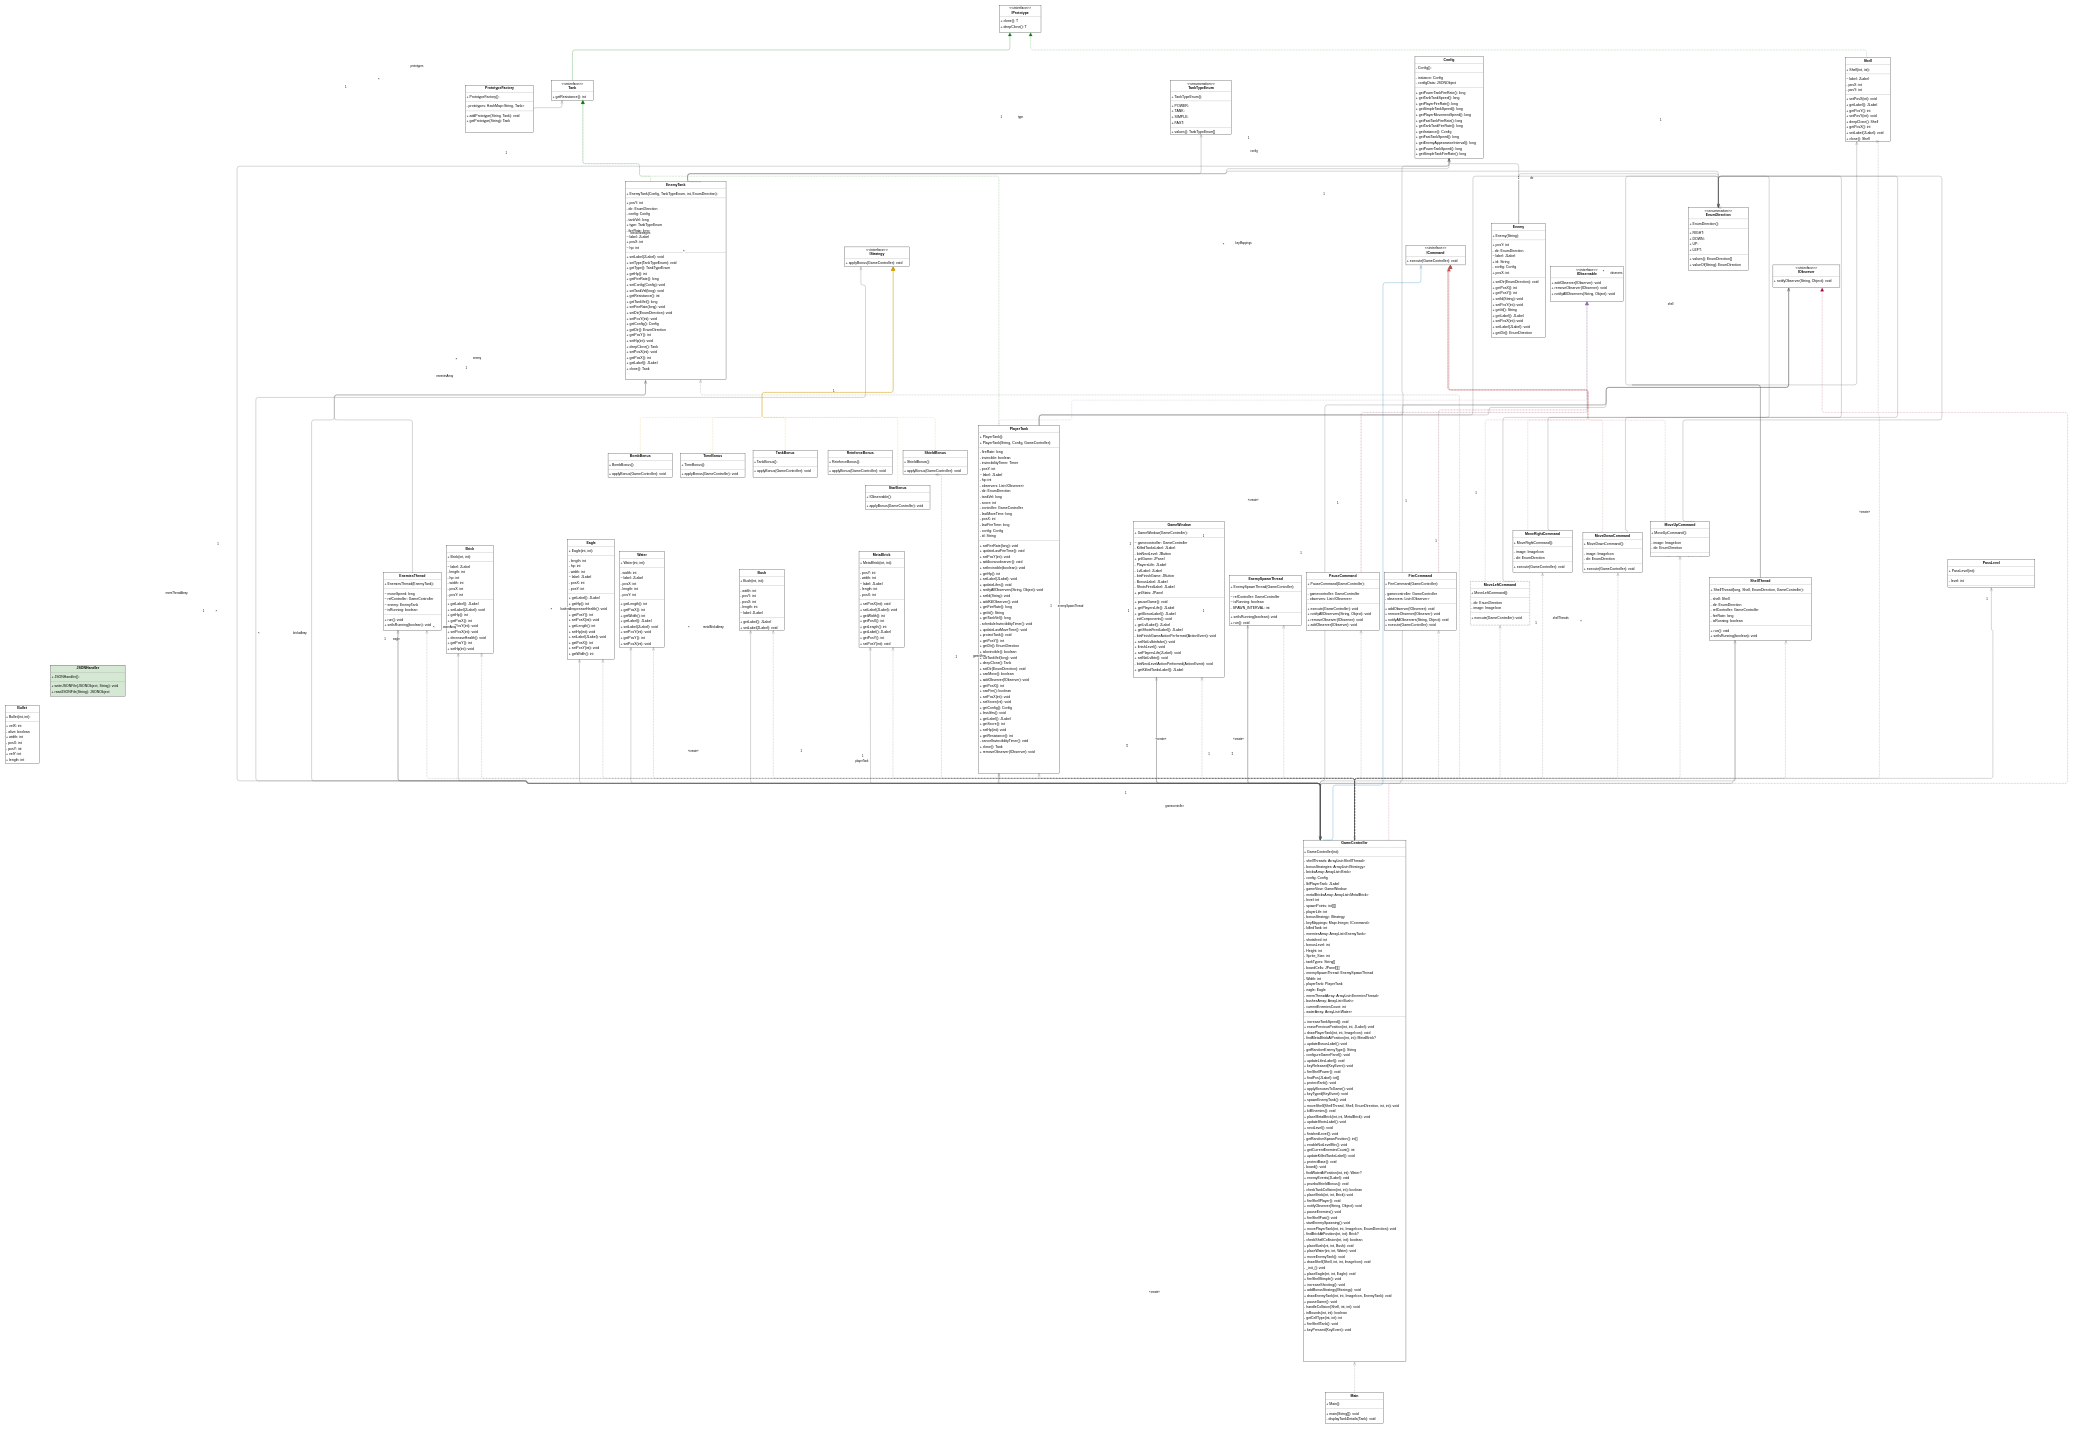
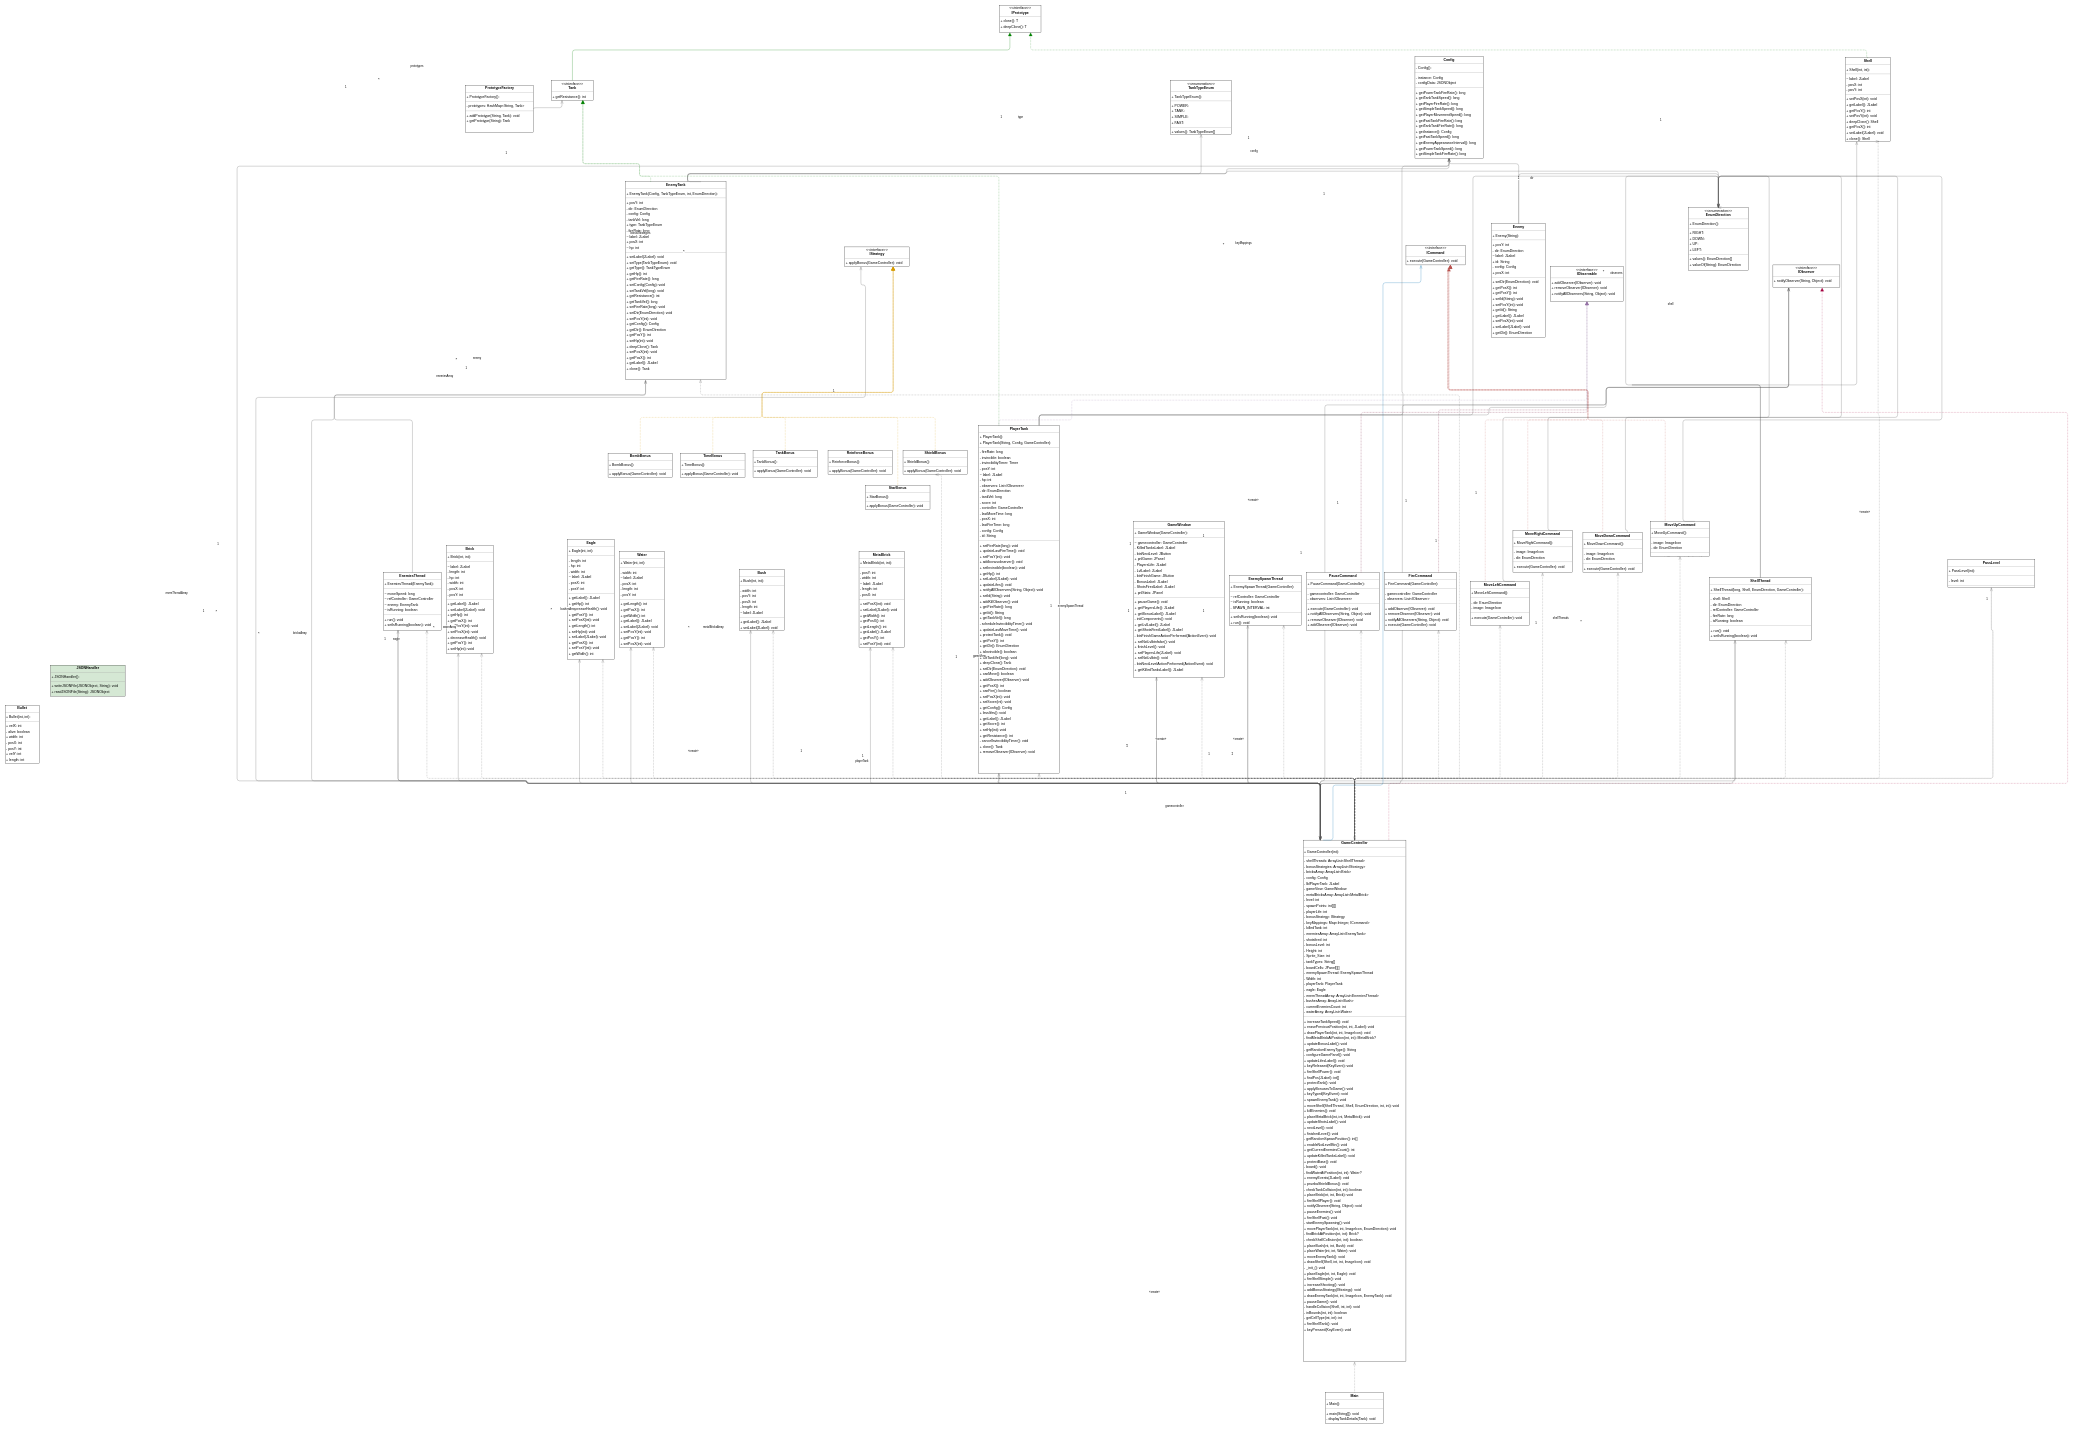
node "StarBonus + IObservable(): + applyBonus(GameController): void": label "StarBonus + IObservable(): + applyBonus(GameController): void" -> "StarBonus + StarBonus(): + applyBonus(GameController): void"
node "MoveLeftCommand + MoveLeftCommand(): - dir: EnumDirection - image: ImageIcon + execute(GameController): void": style dashed -> solid
